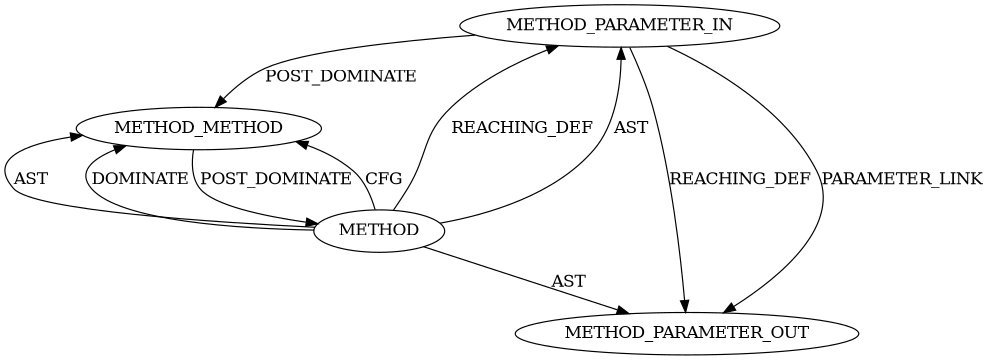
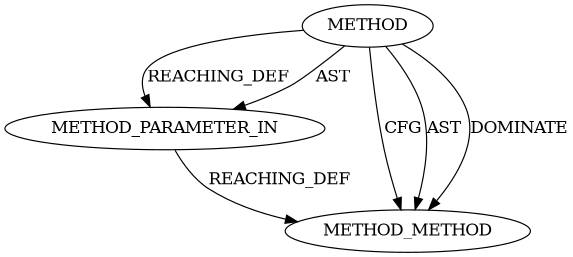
edge "METHOD_PARAMETER_IN" -> "METHOD_METHOD": label "POST_DOMINATE" -> "REACHING_DEF"
edge "METHOD_METHOD" -> "METHOD": removed, label "POST_DOMINATE"
node "METHOD_PARAMETER_OUT": removed
